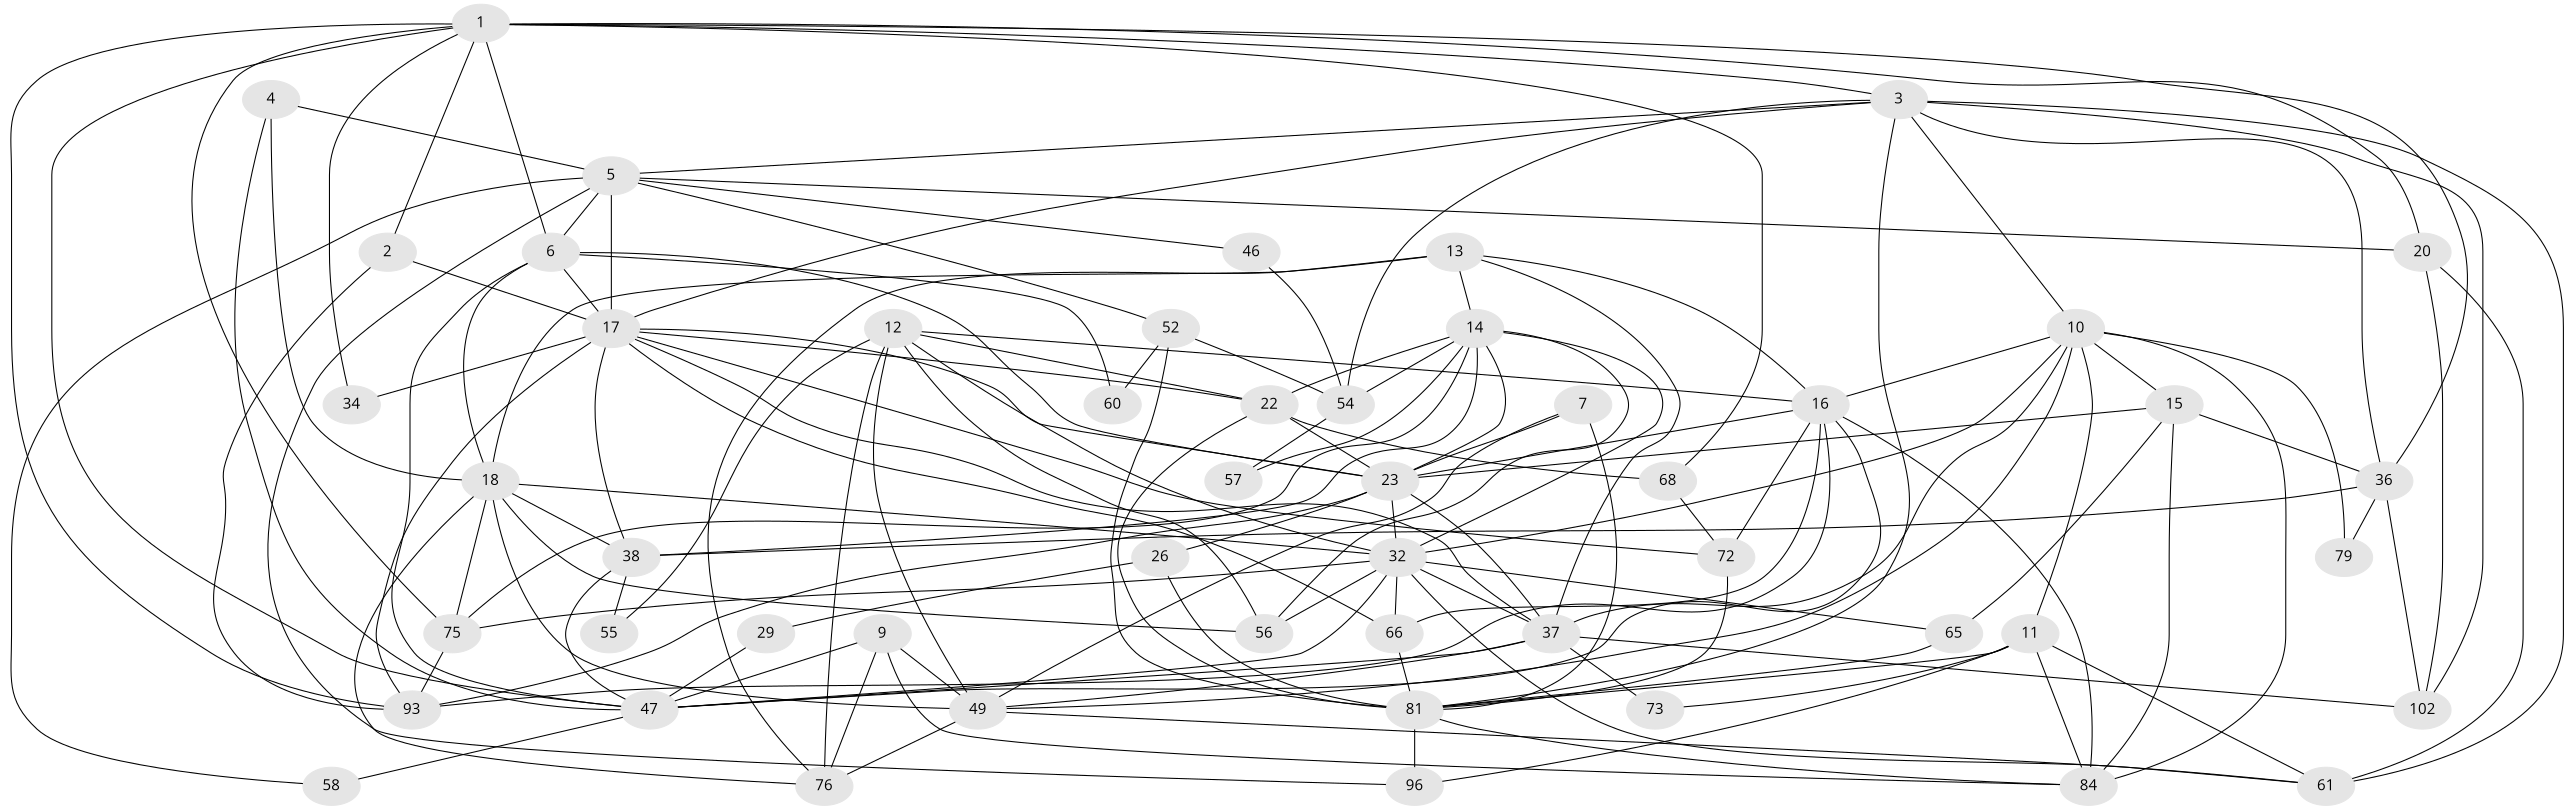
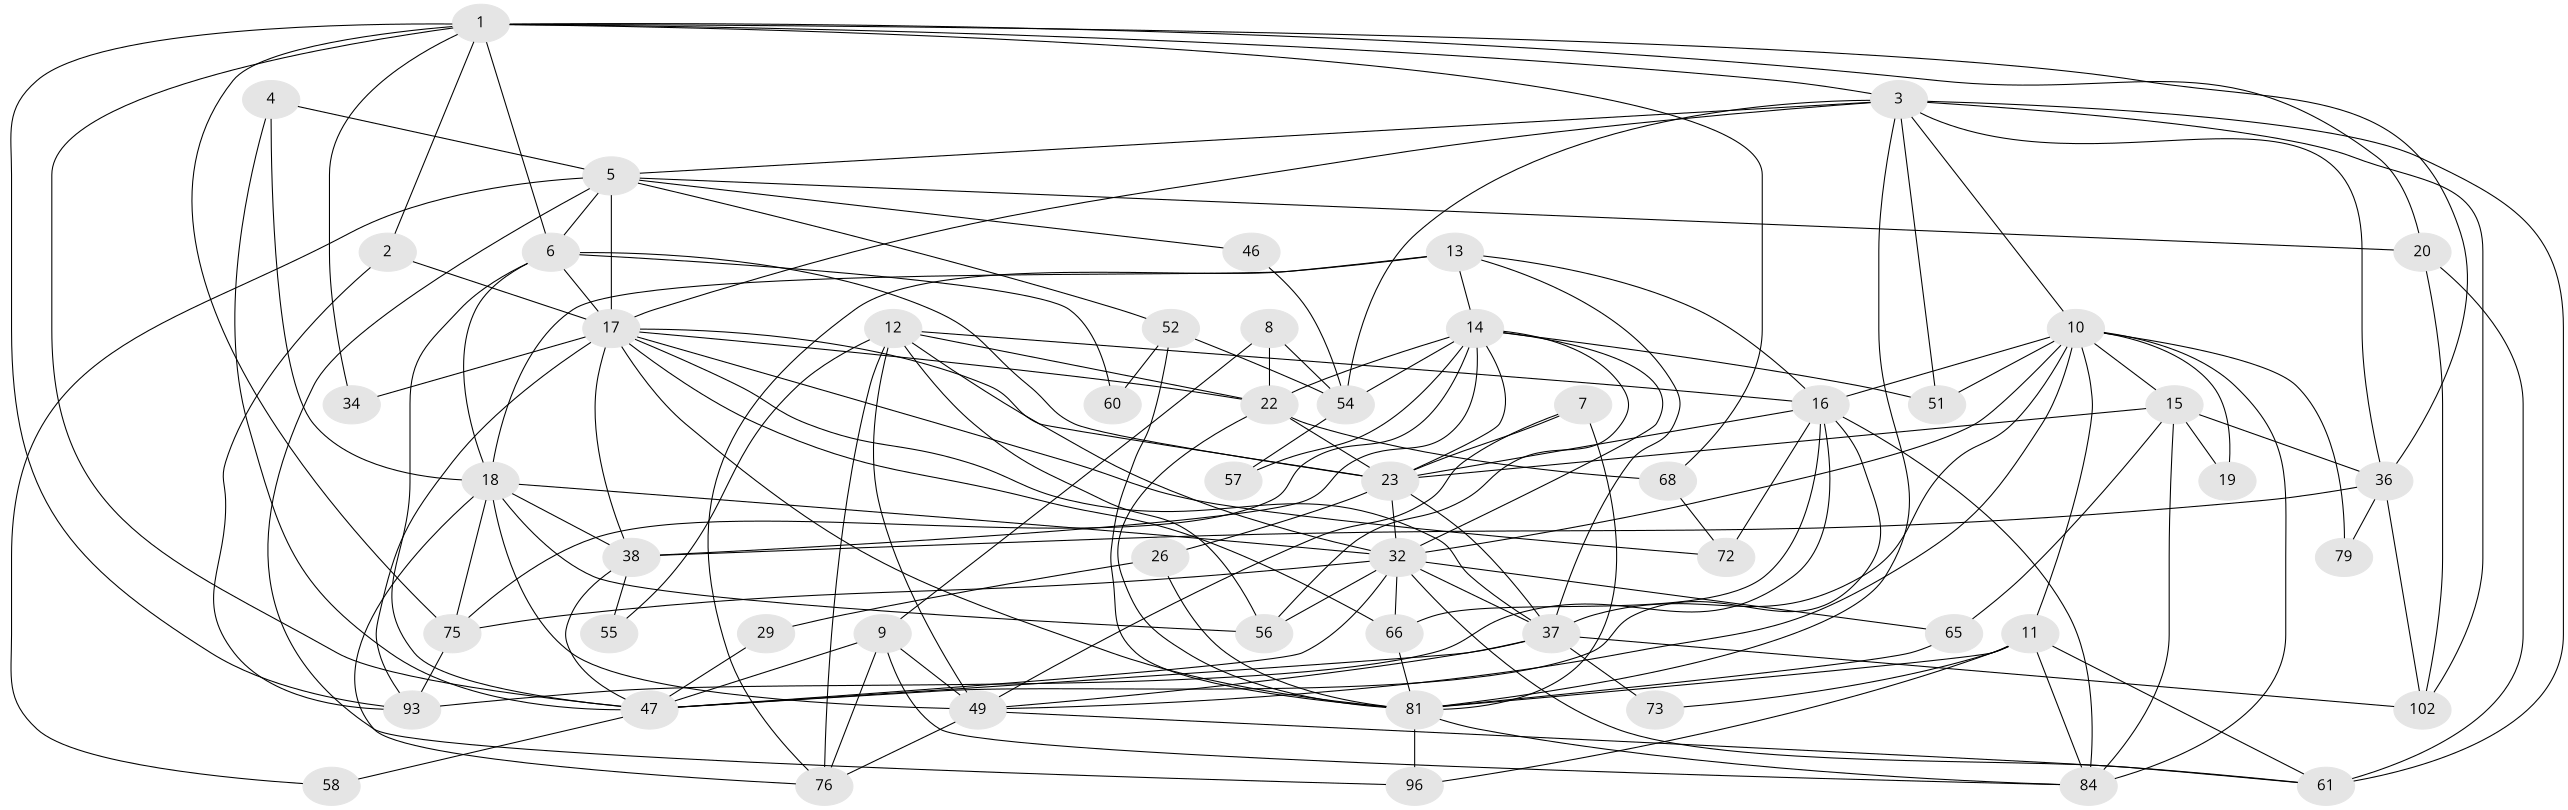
node "8": added
node "51": added
node "19": added
edge "23" -- "93": removed
edge "72" -- "81": now "17" -- "81"
